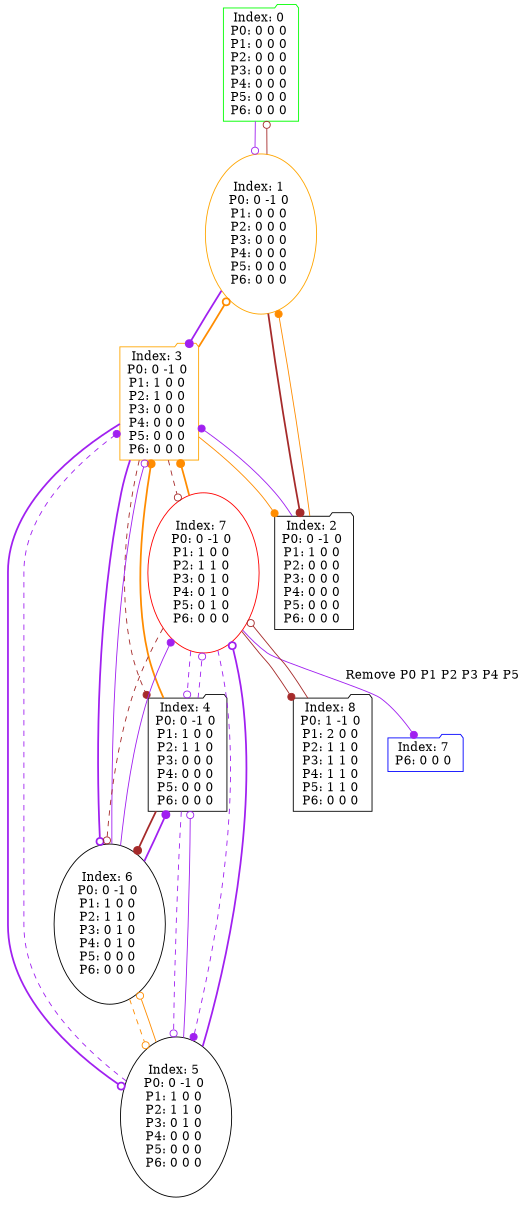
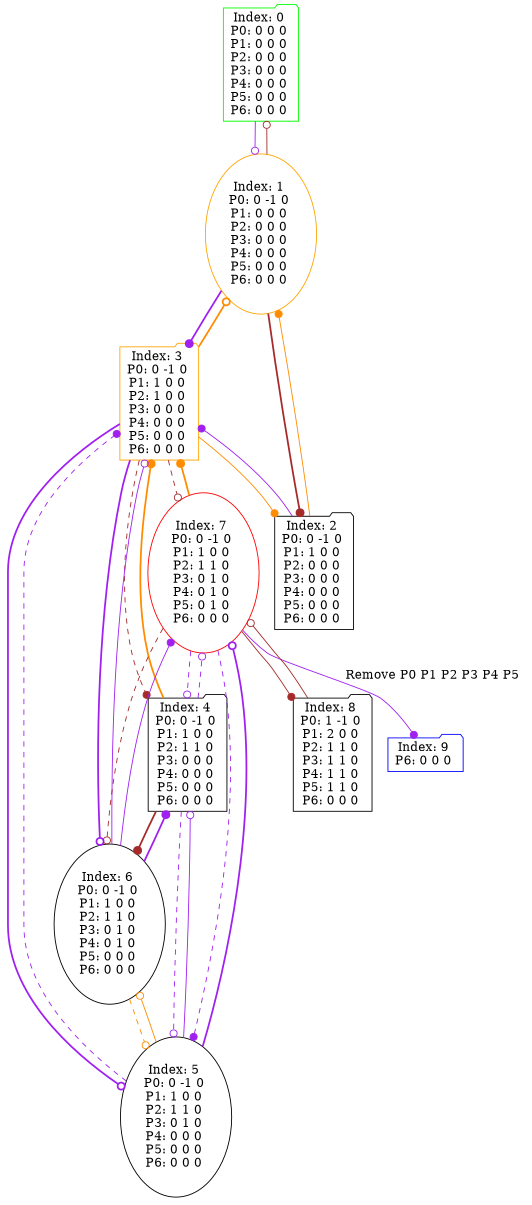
node "Index: 7 P6: 0 0 0": label "Index: 7 P6: 0 0 0" -> "Index: 9 P6: 0 0 0"
